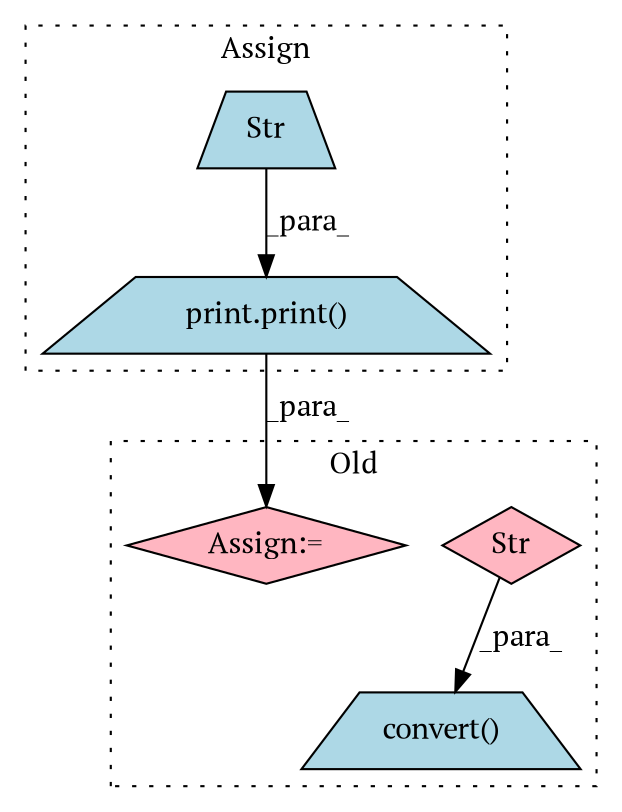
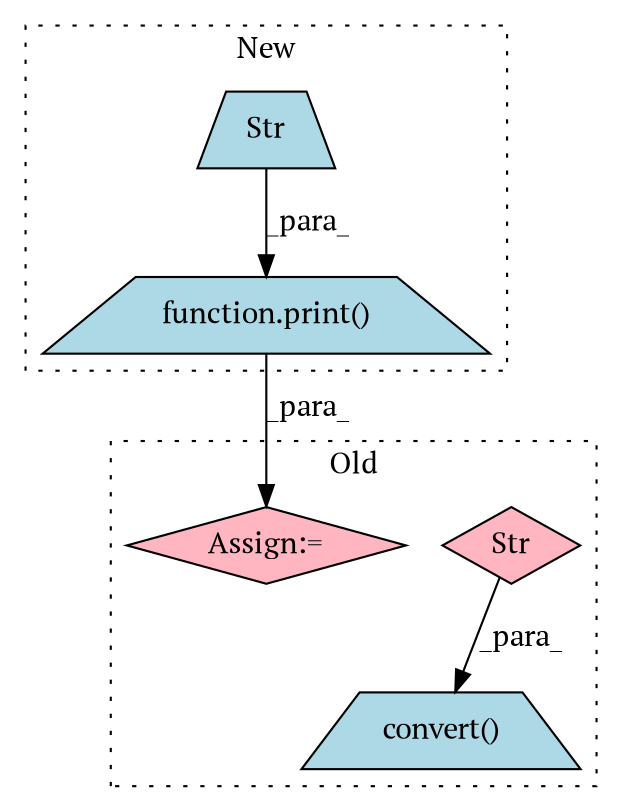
cluster "Assign": label "Assign" -> "New"
node "print.print()": label "print.print()" -> "function.print()"
